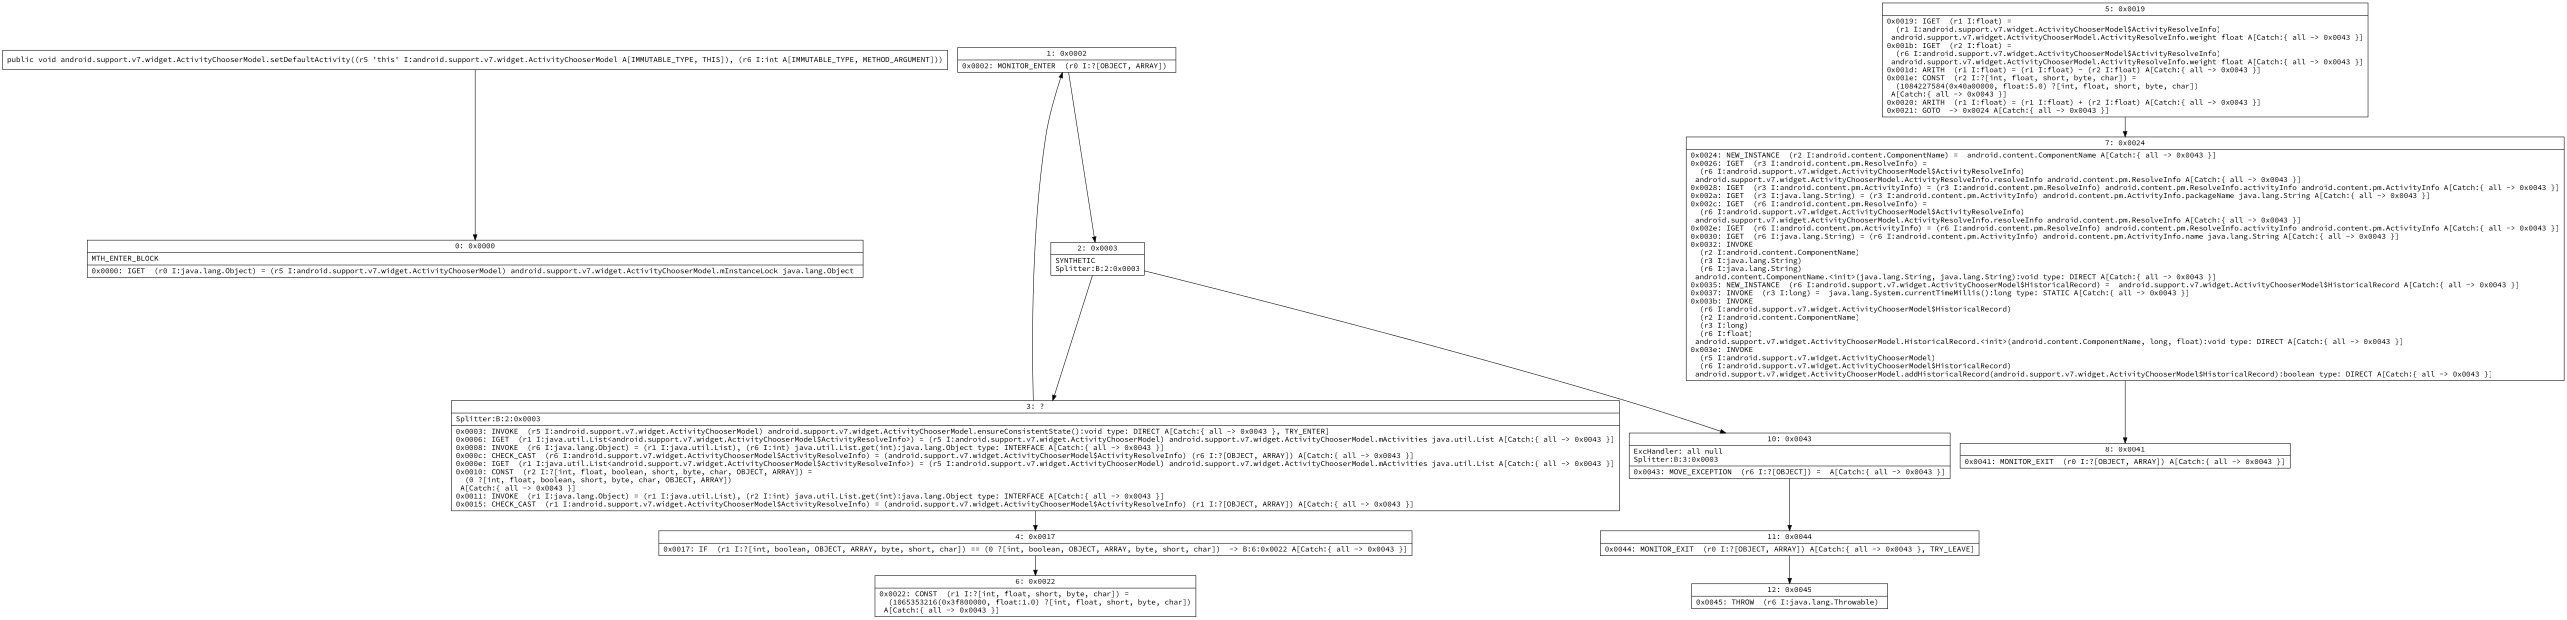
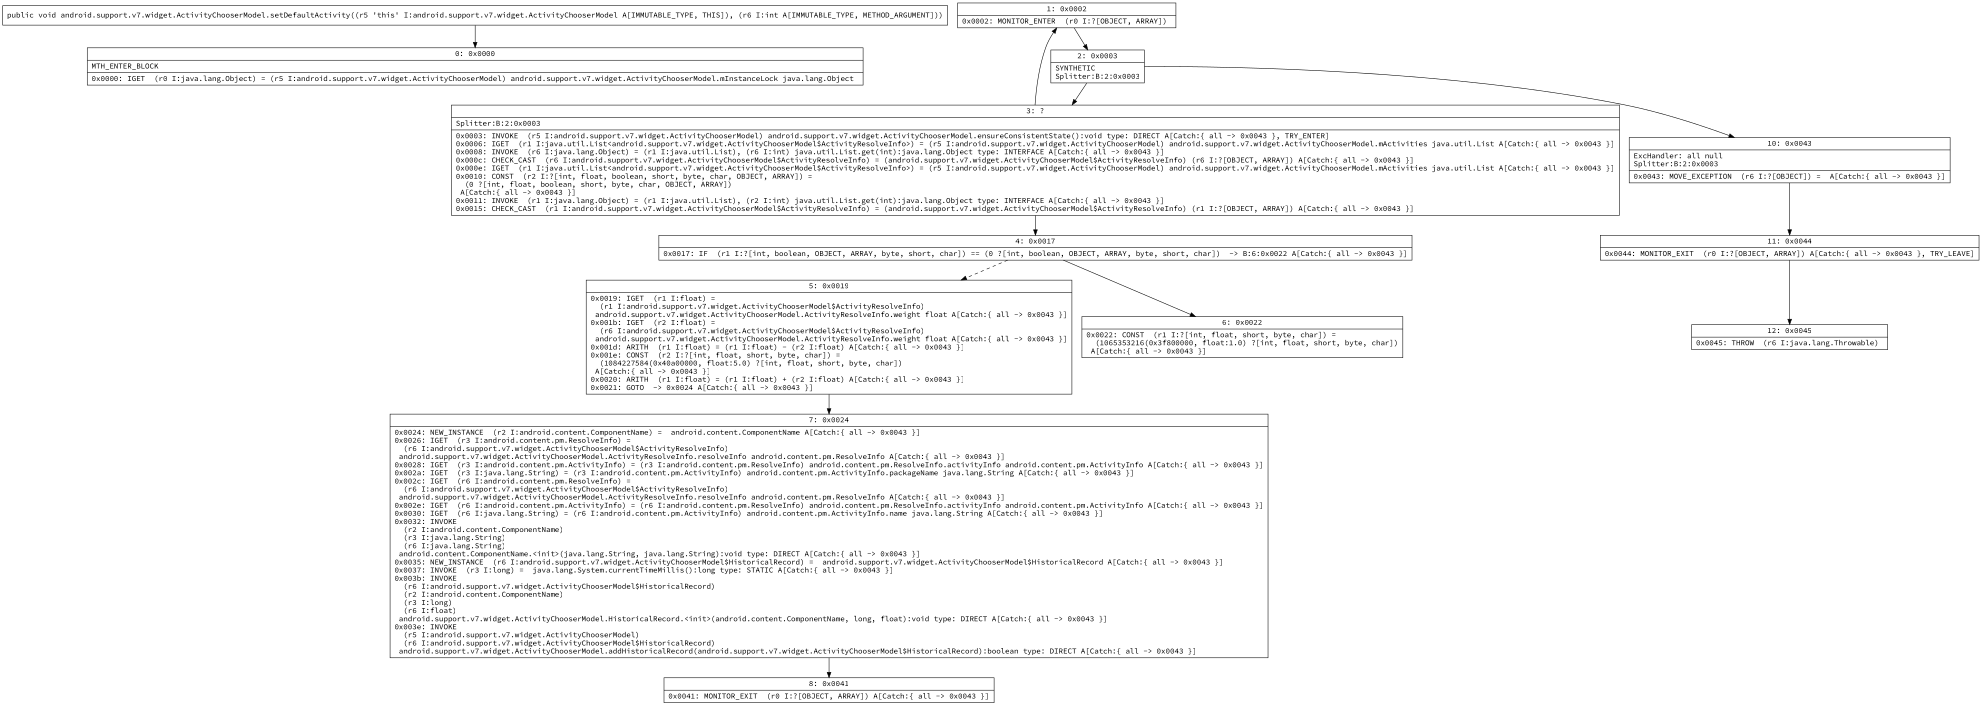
edge "4: 0x0017" -> "5: 0x0019": added
node "10: 0x0043": text "Splitter:B:3:0x0003" -> "Splitter:B:2:0x0003"
